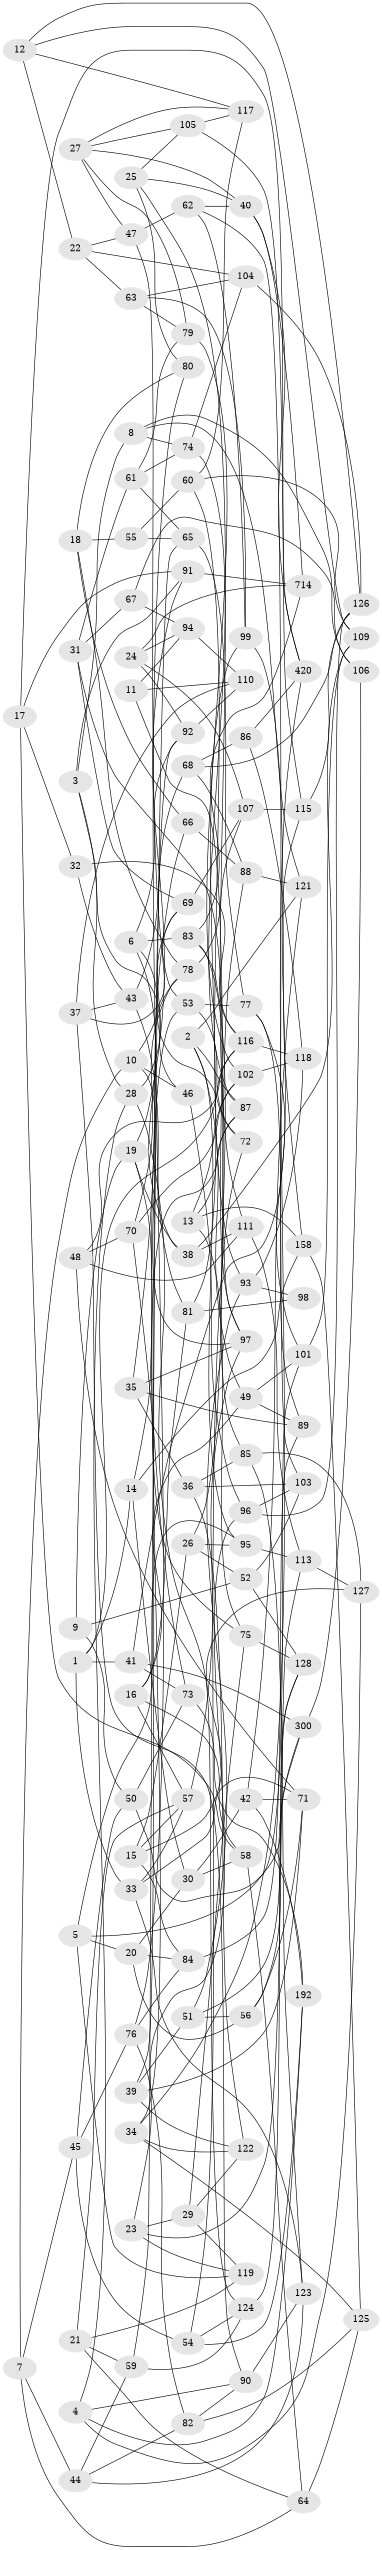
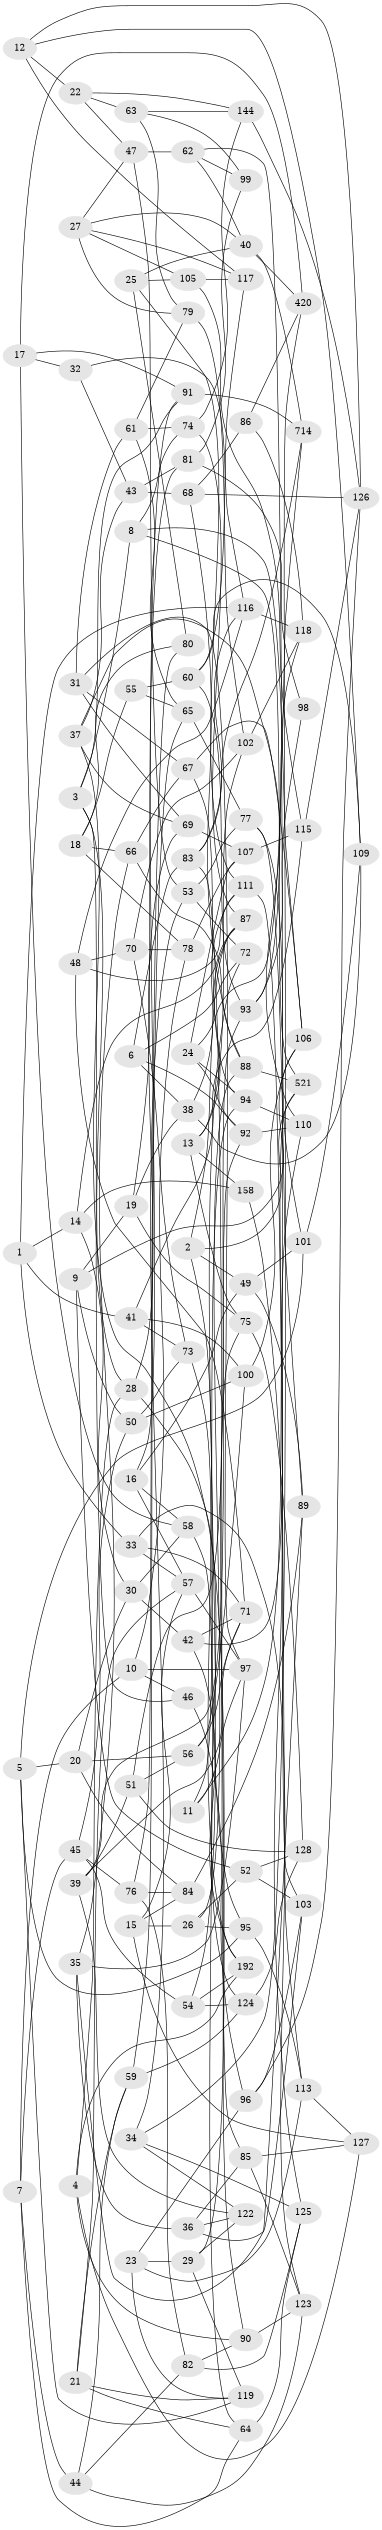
node "104": label "104" -> "144"
edge "67" -- "66": added
node "121": label "121" -> "521"
edge "99" -- "158": removed
edge "106" -- "9": added
node "300": label "300" -> "100"
